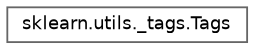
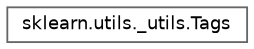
node "sklearn.utils._tags.Tags": label "sklearn.utils._tags.Tags" -> "sklearn.utils._utils.Tags"
